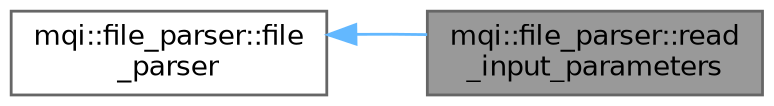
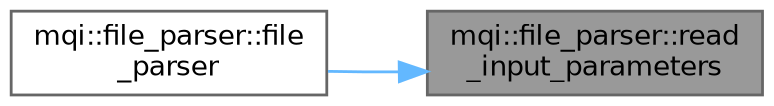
edge "mqi::file_parser::read _input_parameters" -> "mqi::file_parser::file _parser": reversed
